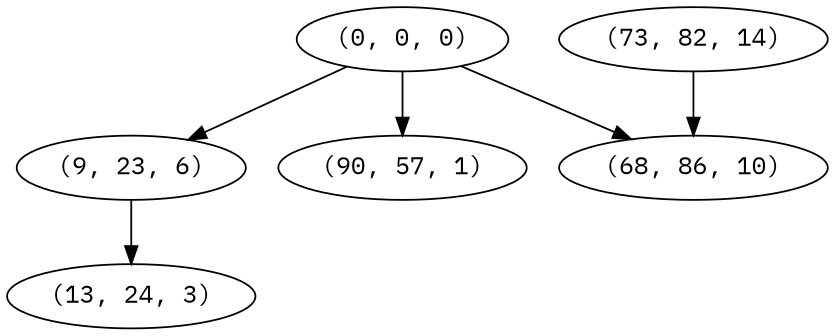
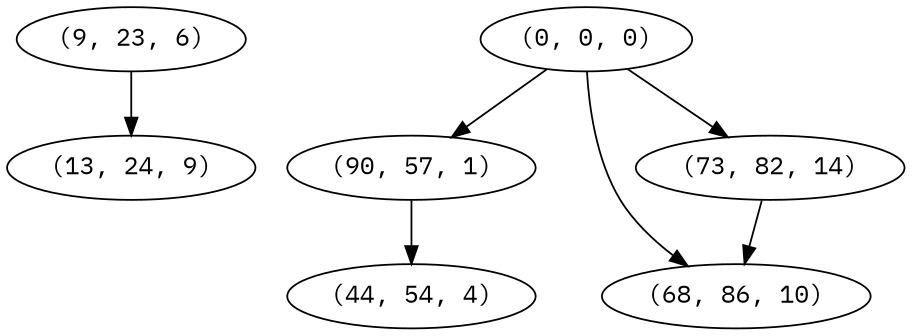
edge "(0, 0, 0)" -> "(9, 23, 6)": now "(0, 0, 0)" -> "(73, 82, 14)"
node "(13, 24, 3)": label "(13, 24, 3)" -> "(13, 24, 9)"
node "(44, 54, 4)": added
